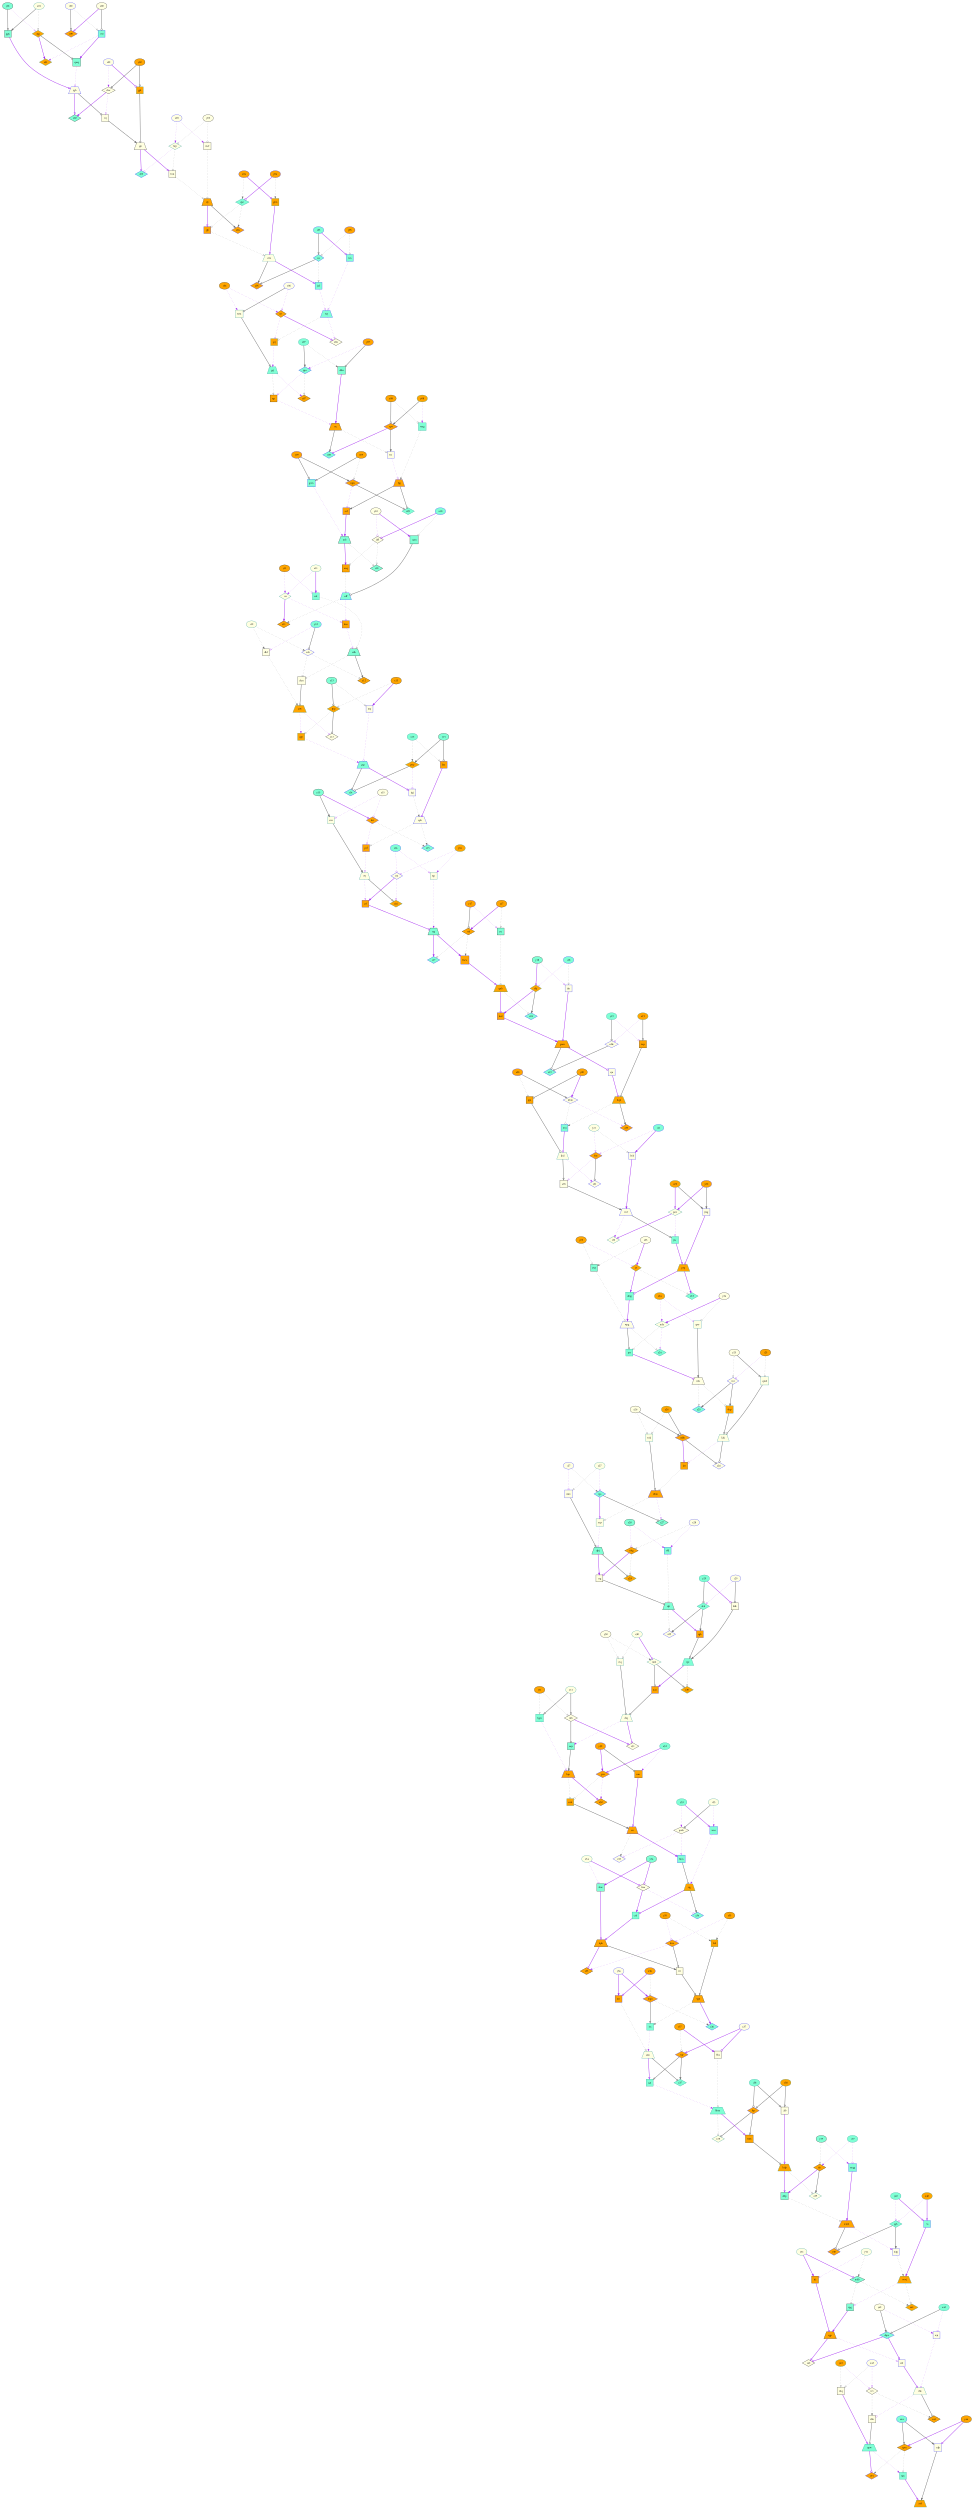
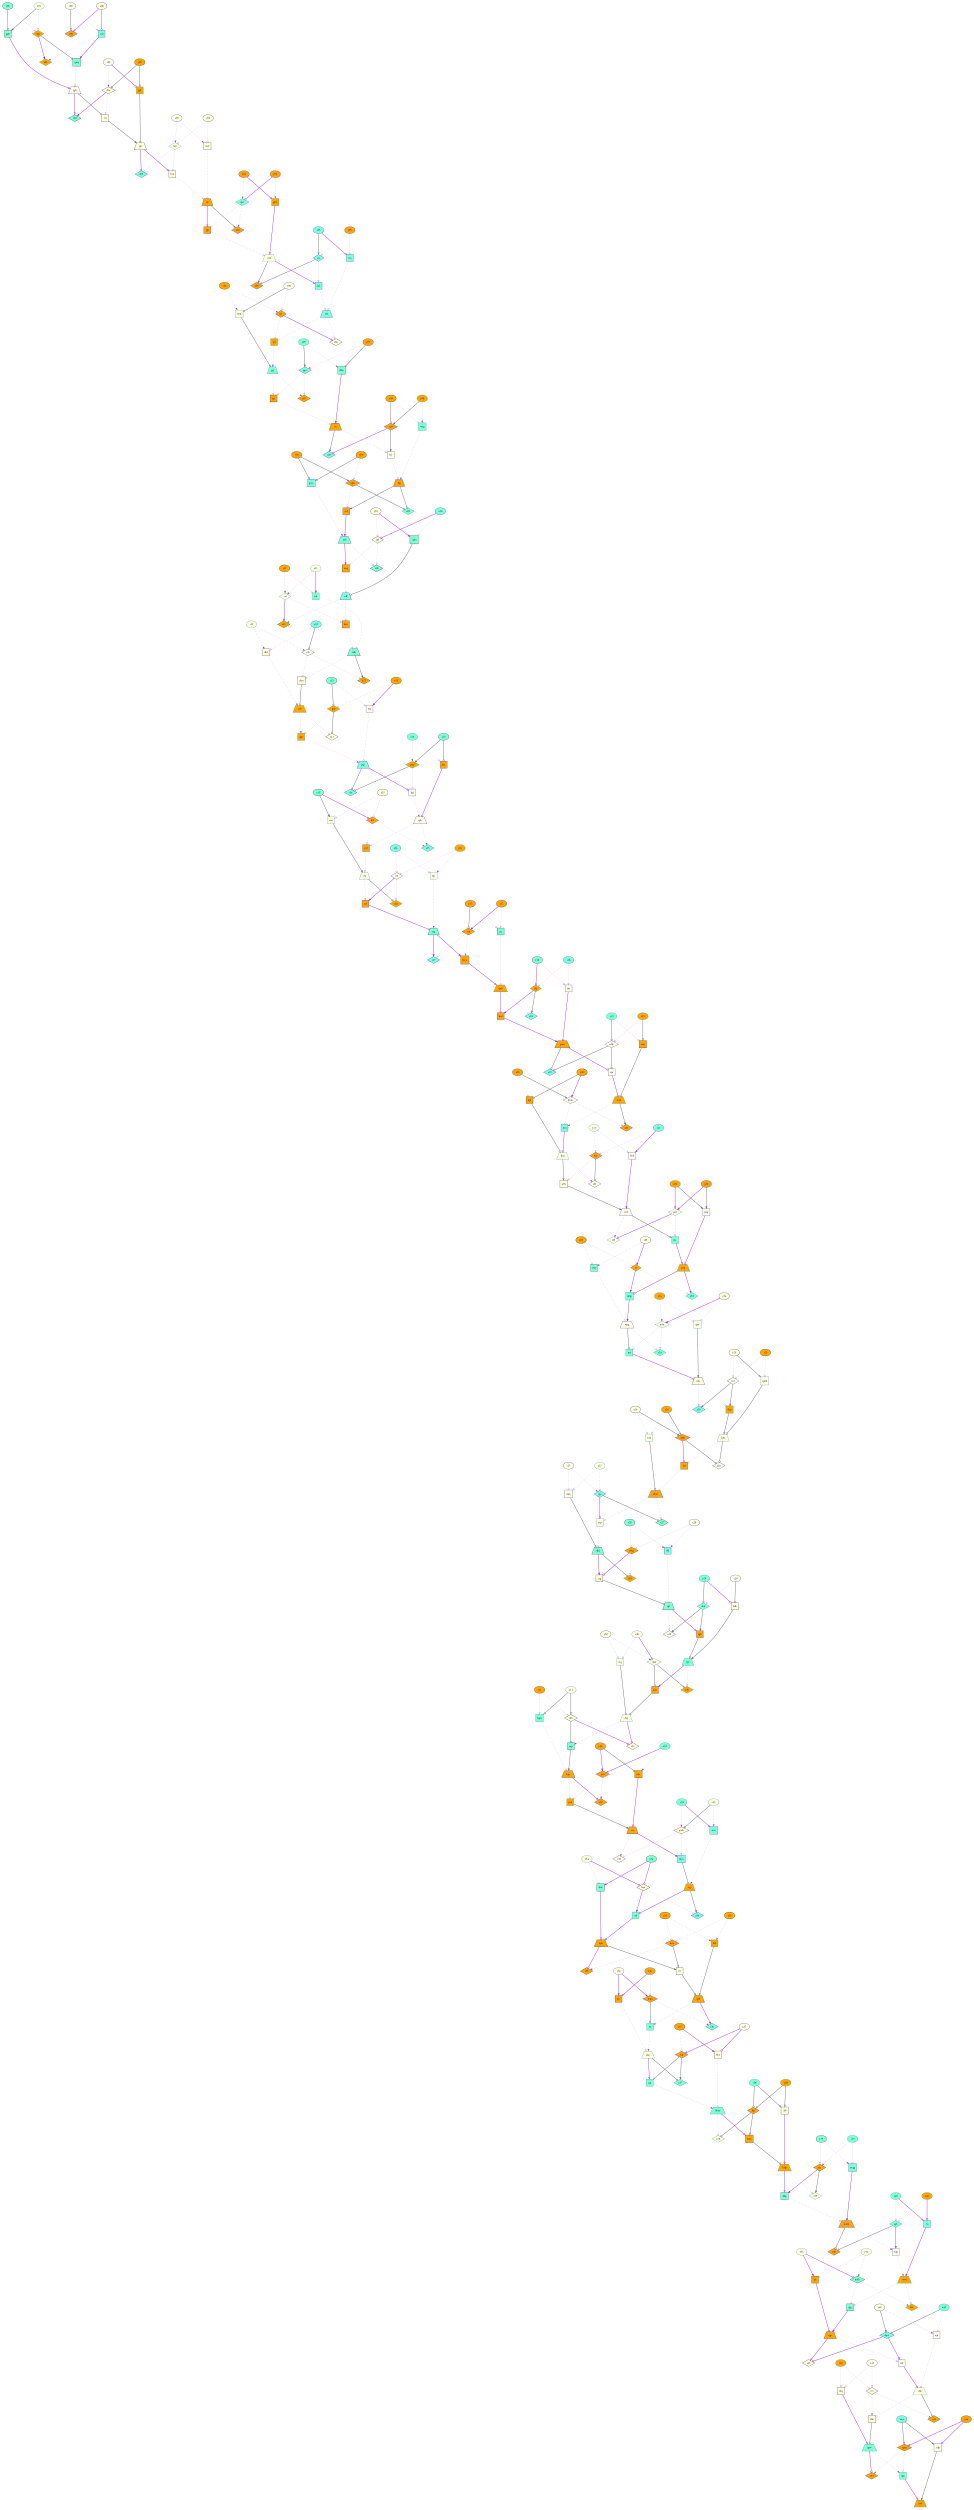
edge "nhk" -> "cjn": added
